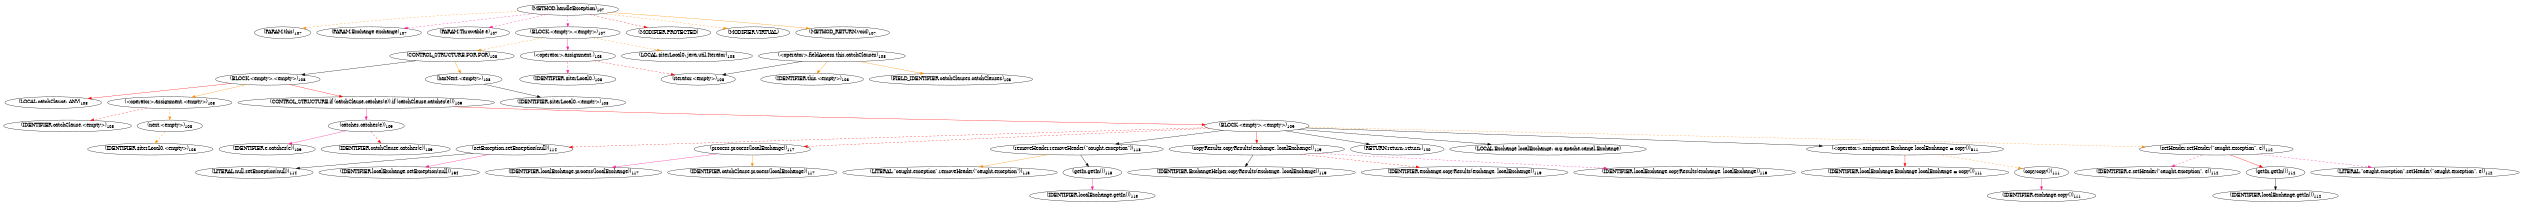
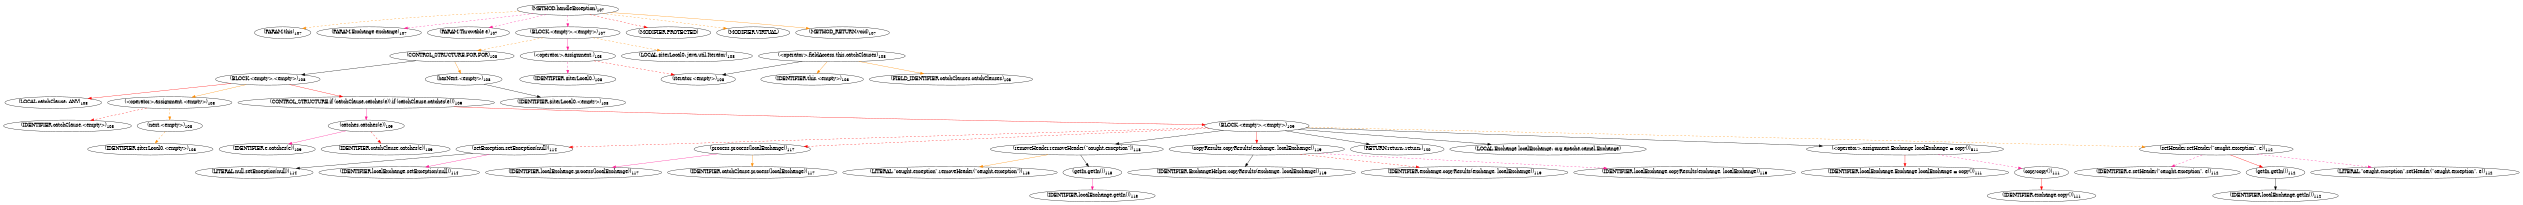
edge "(<operator>.assignment,Exchange localExchange = copy())" -> "(copy,copy())": color darkorange -> deeppink
node "(IDENTIFIER,localExchange,setException(null))": text "164" -> "114"
edge "(copy,copy())" -> "(IDENTIFIER,exchange,copy())": color deeppink -> red
